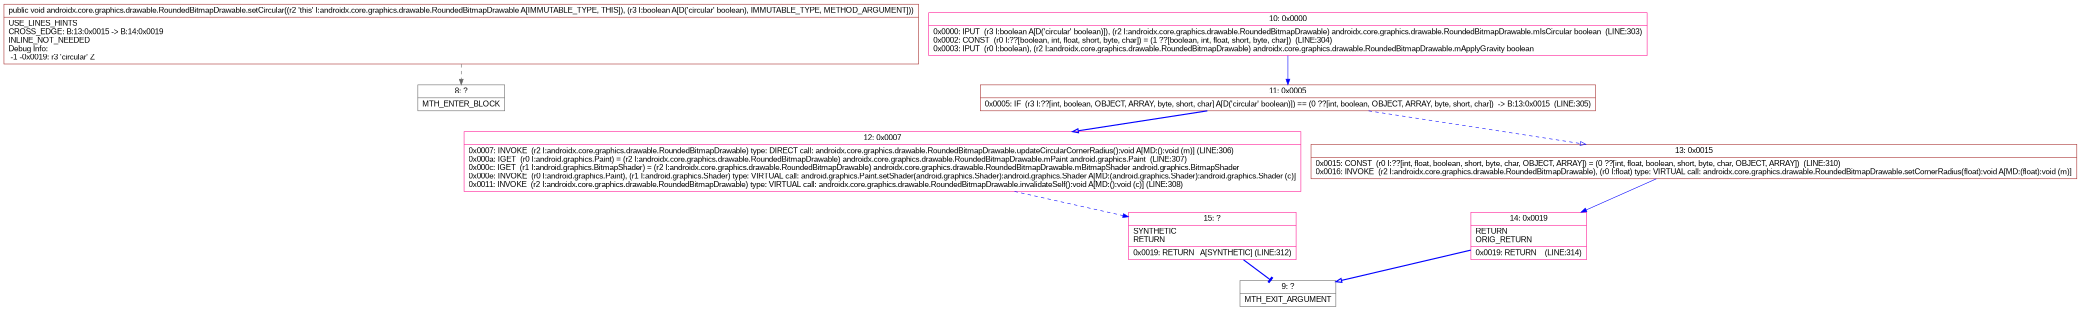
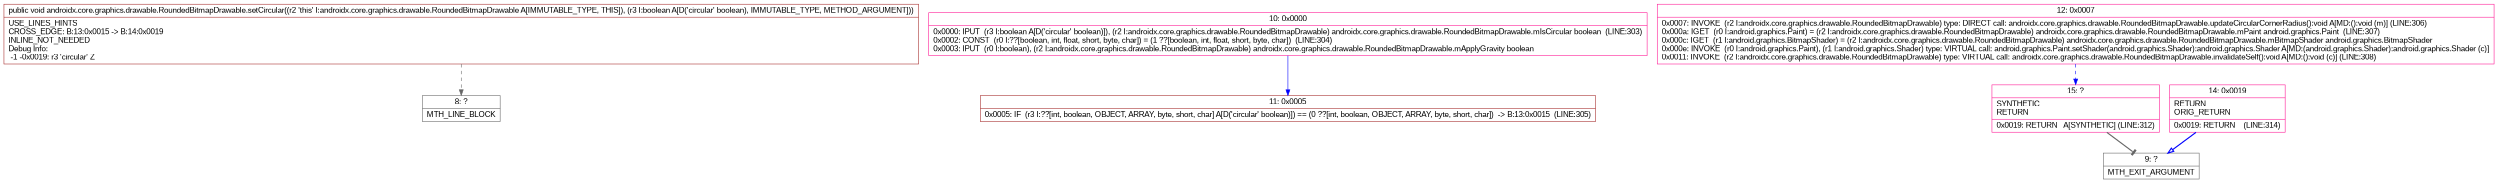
node "8: ?": text "MTH_ENTER_BLOCK" -> "MTH_LINE_BLOCK"
edge "11: 0x0005" -> "12: 0x0007": removed
node "13: 0x0015": removed
edge "15: ?" -> "9: ?": color blue -> gray40
